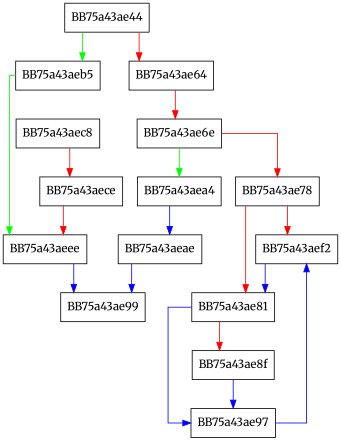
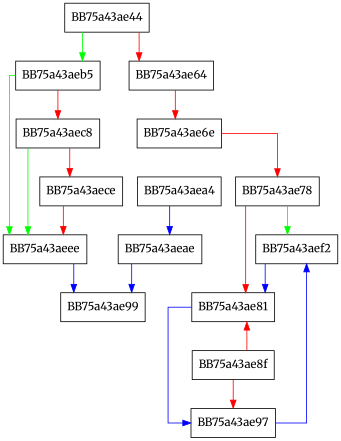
edge "BB75a43aeb5" -> "BB75a43aec8": added
edge "BB75a43ae6e" -> "BB75a43aea4": removed
edge "BB75a43aec8" -> "BB75a43aeee": added
edge "BB75a43ae78" -> "BB75a43aef2": color red -> green
edge "BB75a43ae81" -> "BB75a43ae8f": reversed
edge "BB75a43ae8f" -> "BB75a43ae97": color blue -> red
